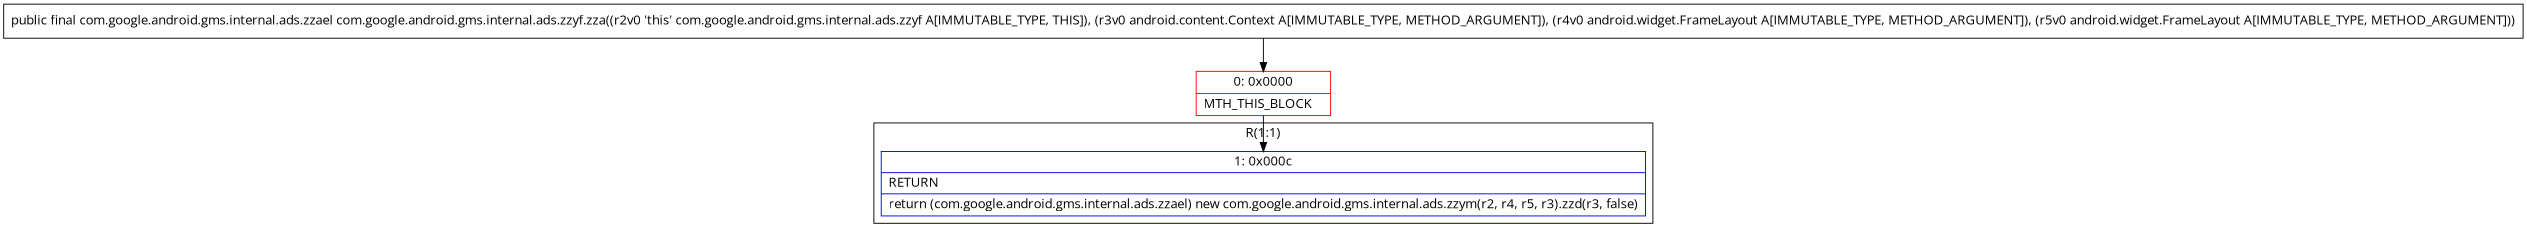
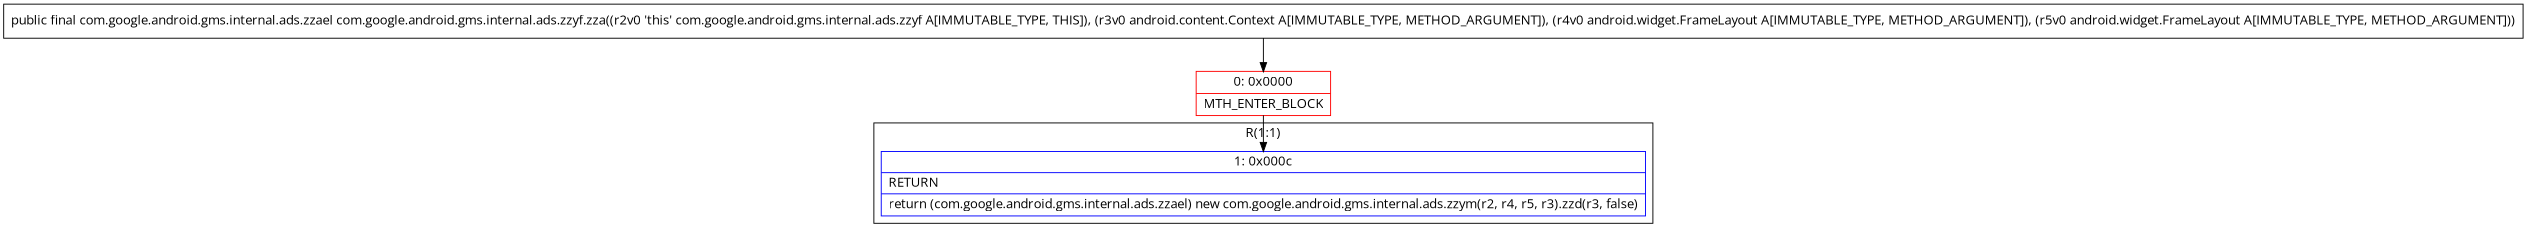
node "0: 0x0000": text "MTH_THIS_BLOCK" -> "MTH_ENTER_BLOCK"
